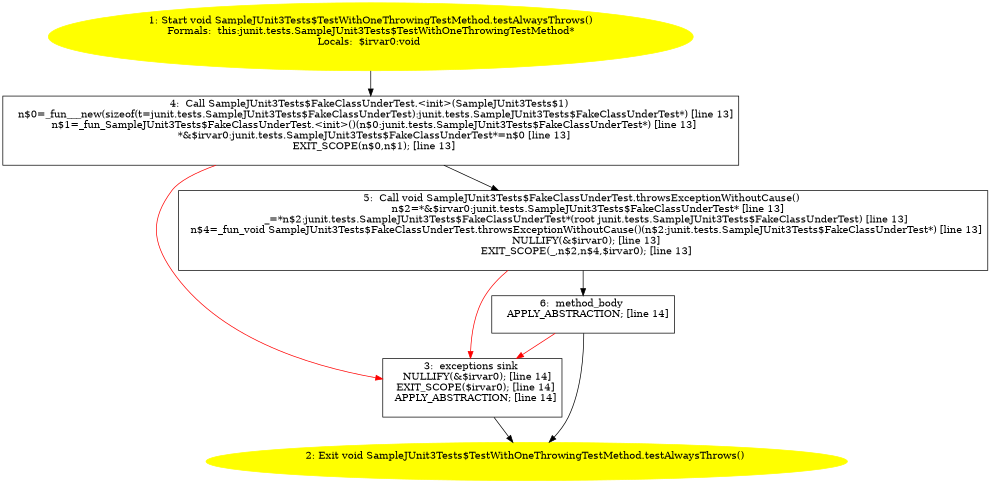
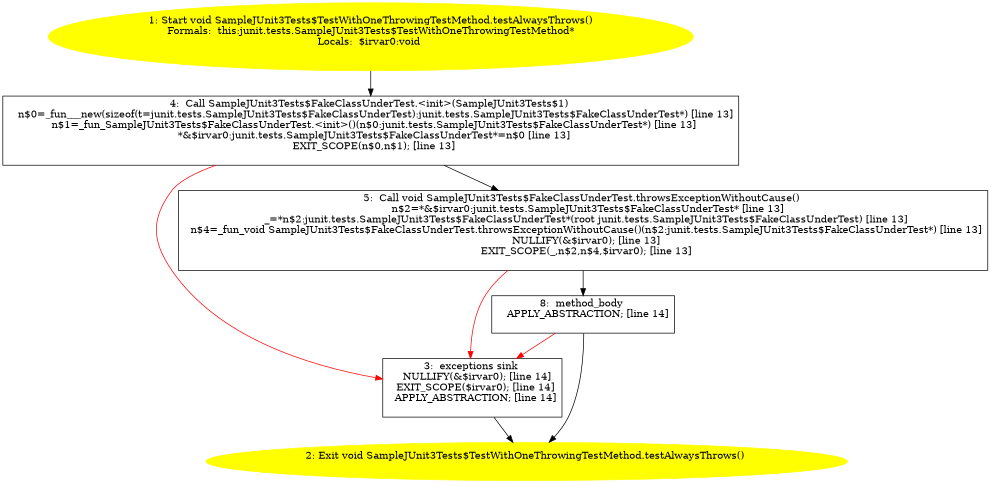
node "6:  method_body APPLY_ABSTRACTION; [line 14]": label "6:  method_body APPLY_ABSTRACTION; [line 14]" -> "8:  method_body APPLY_ABSTRACTION; [line 14]"
